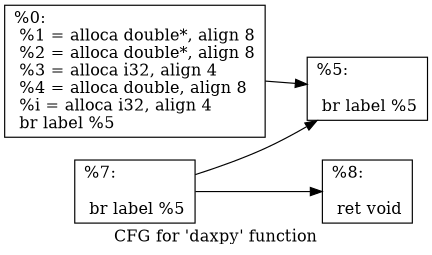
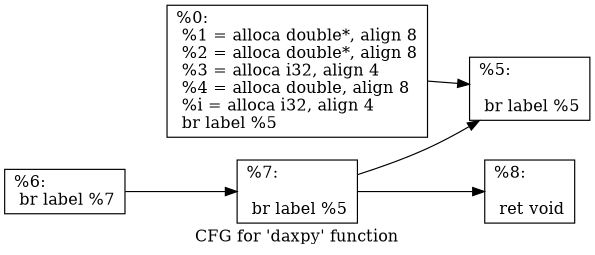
node "%6:": added
